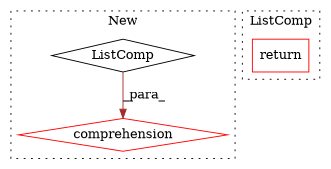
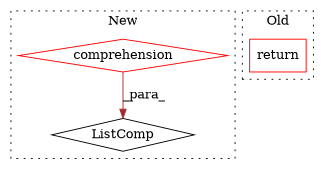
cluster "ListComp": label "ListComp" -> "Old"
edge "ListComp" -> "comprehension": reversed
